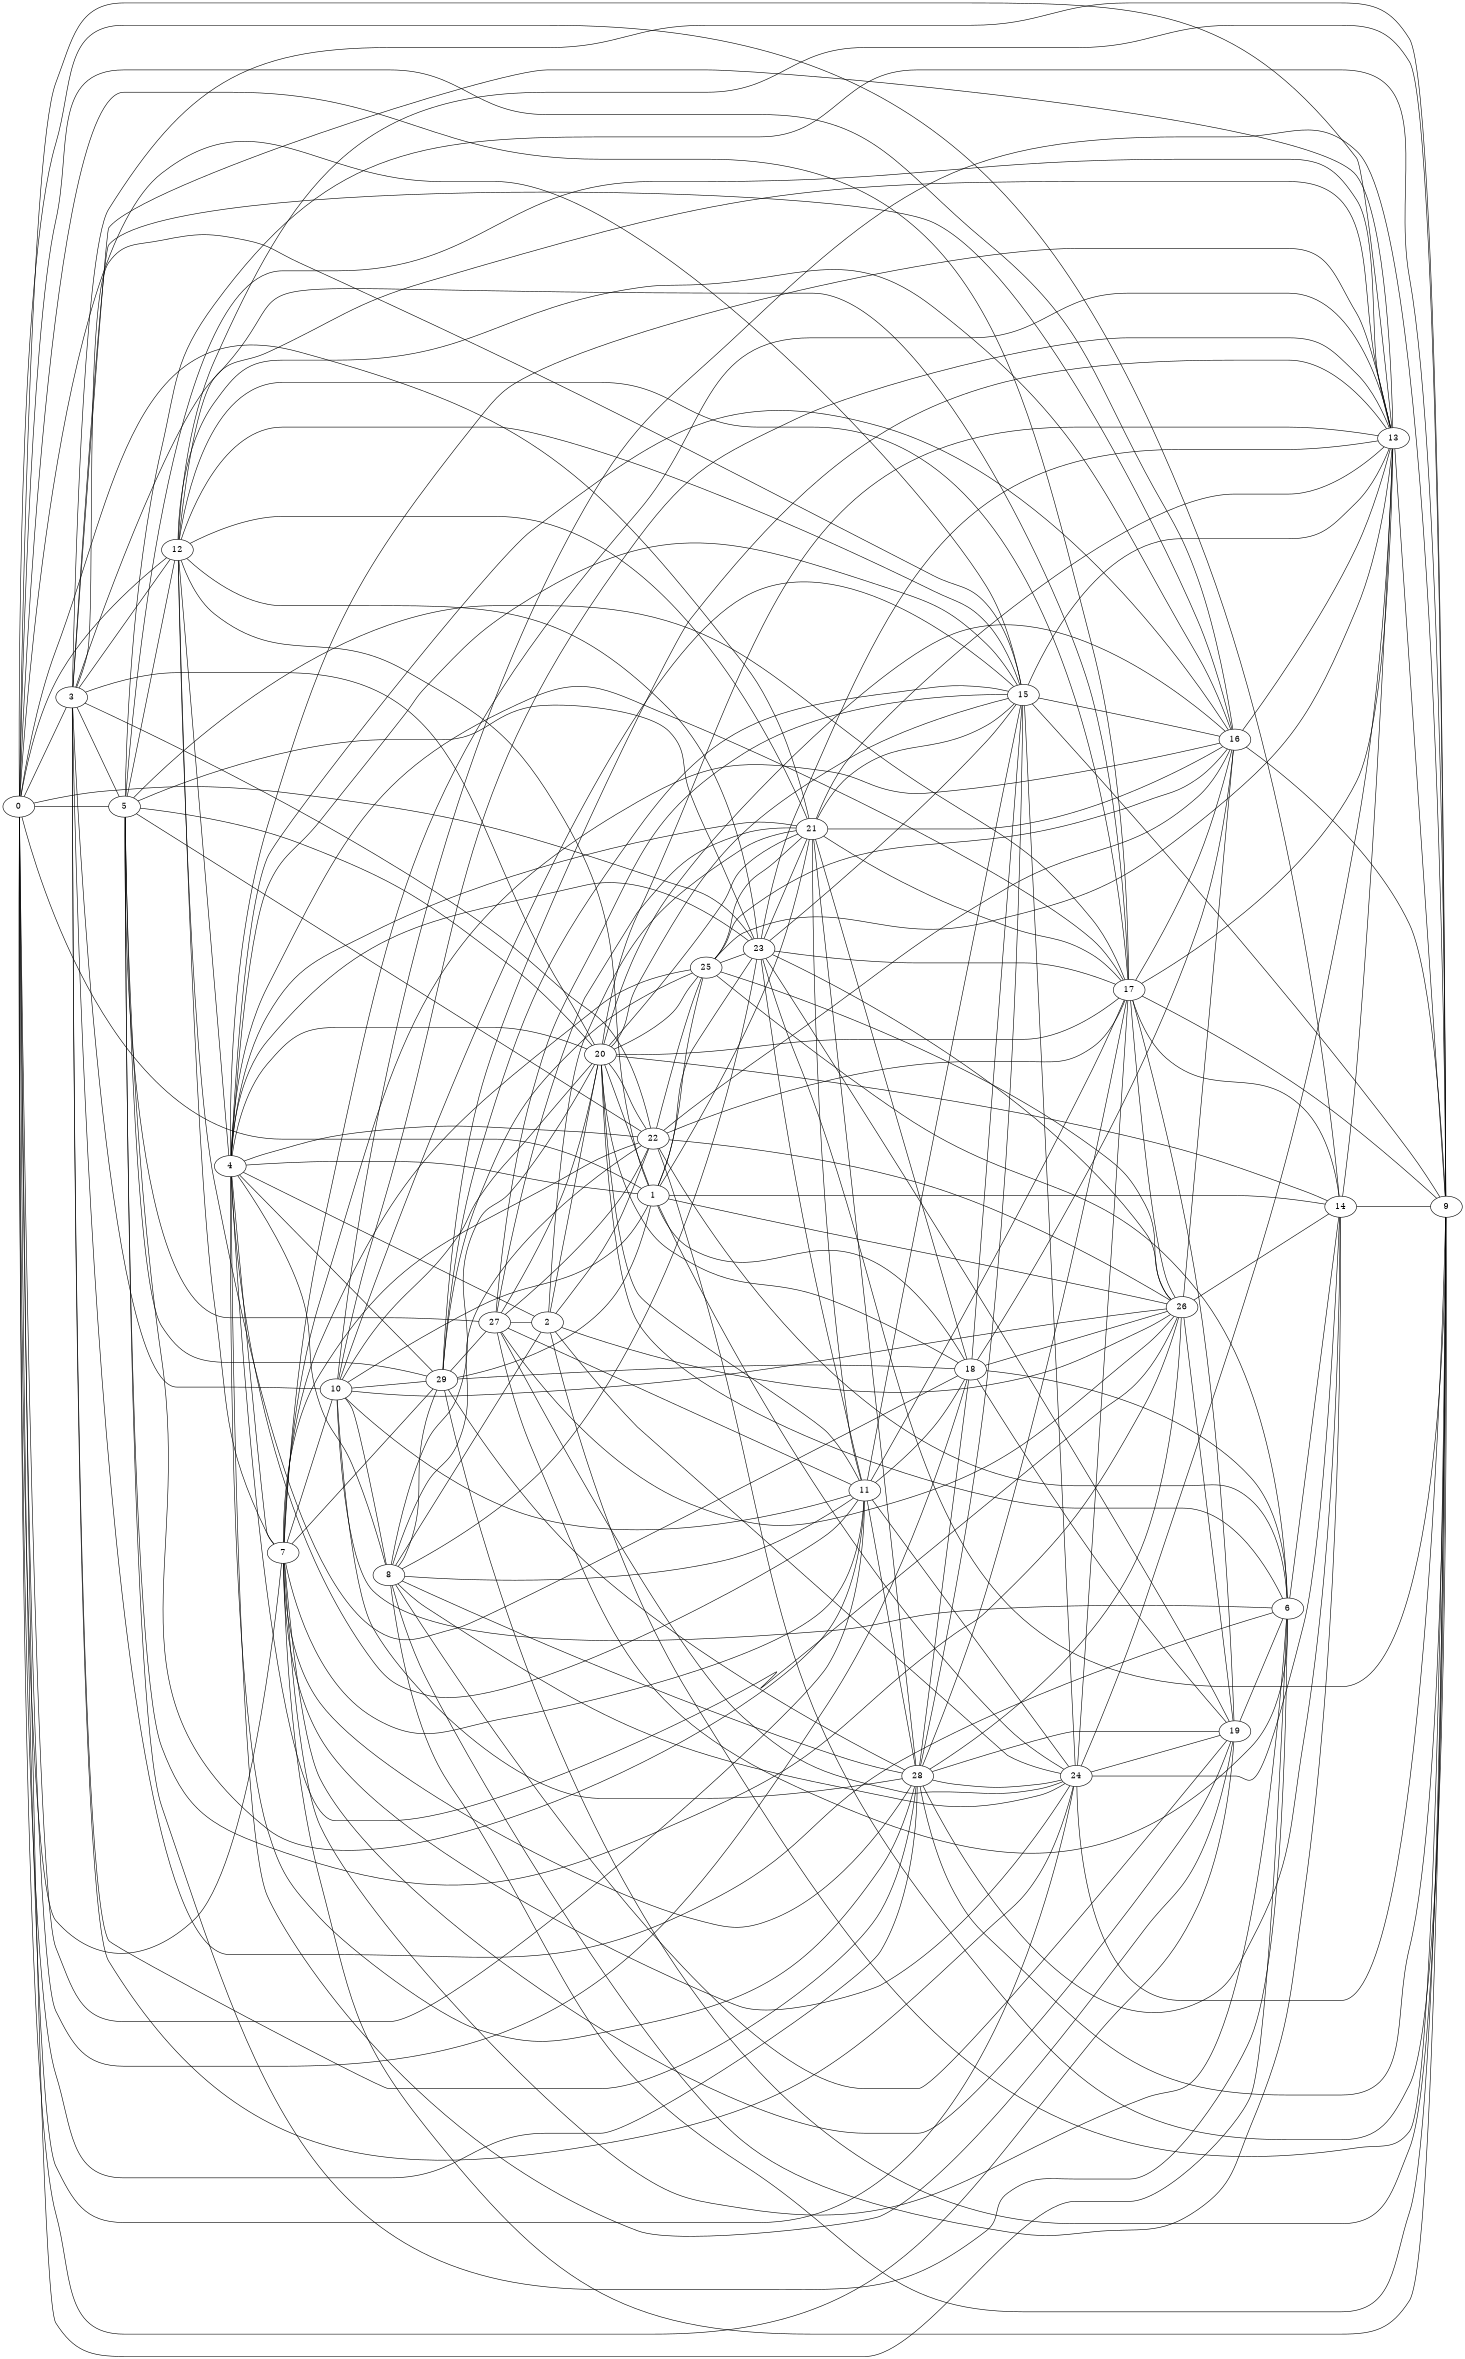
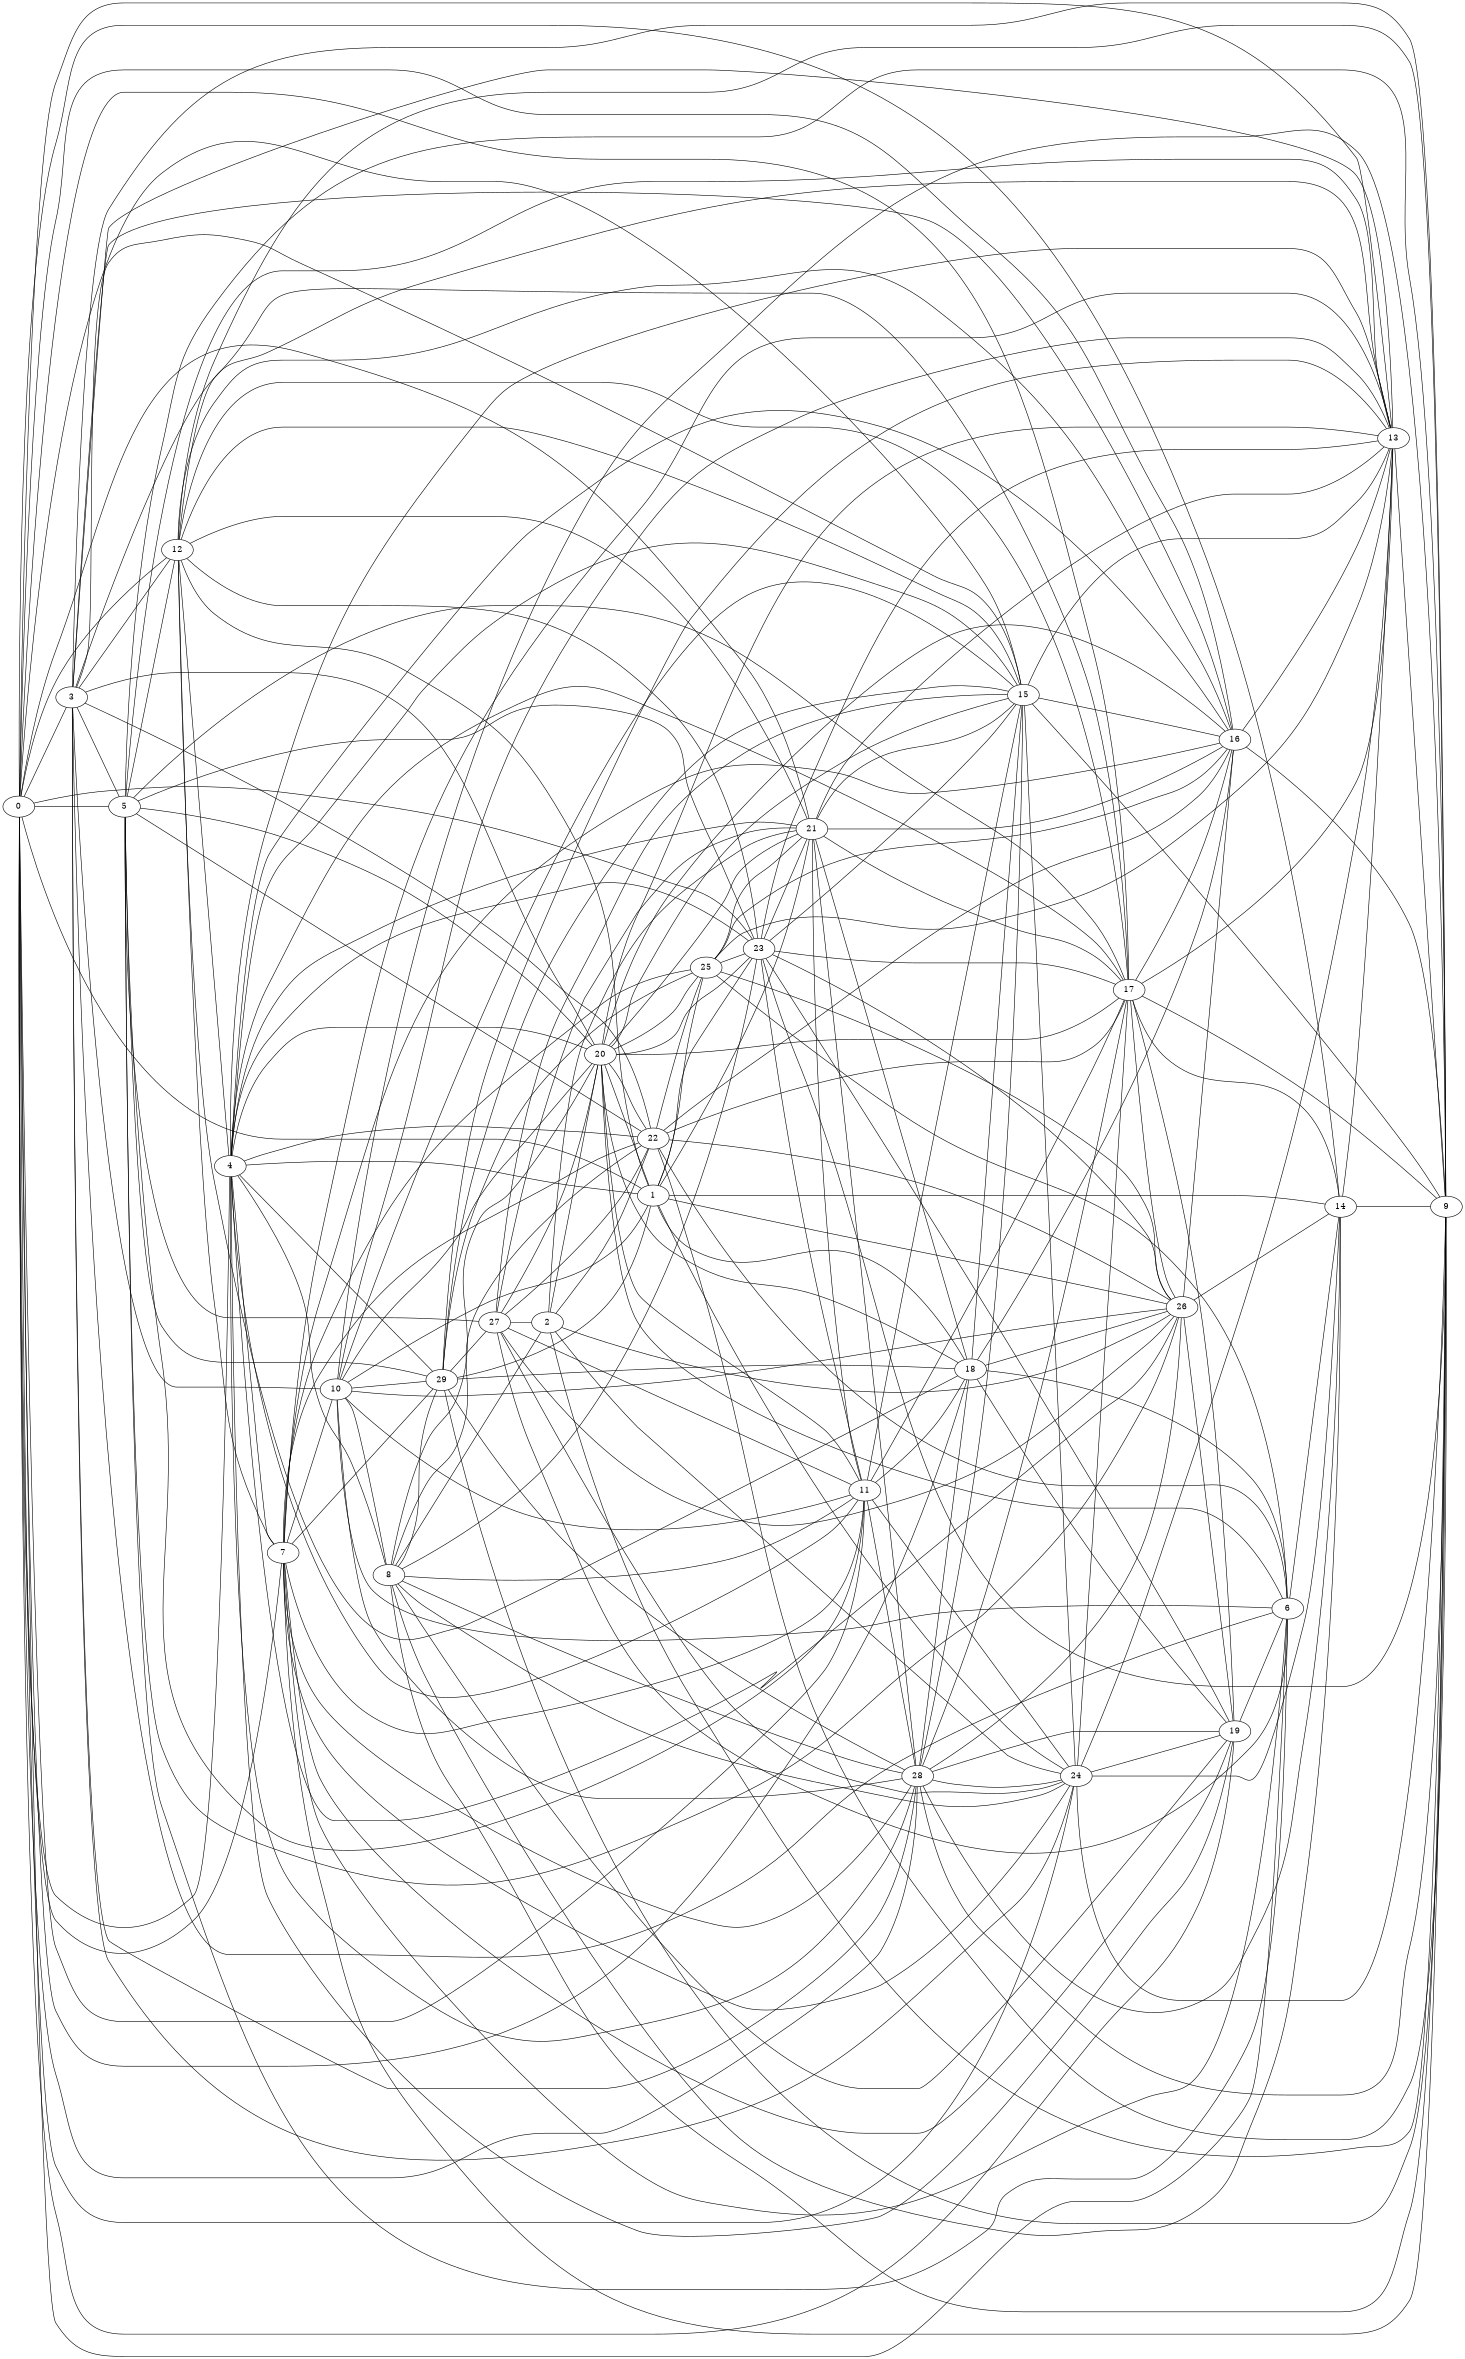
edge "20" -- "14": now "20" -- "23"
edge "4" -- "2": now "4" -- "0"
